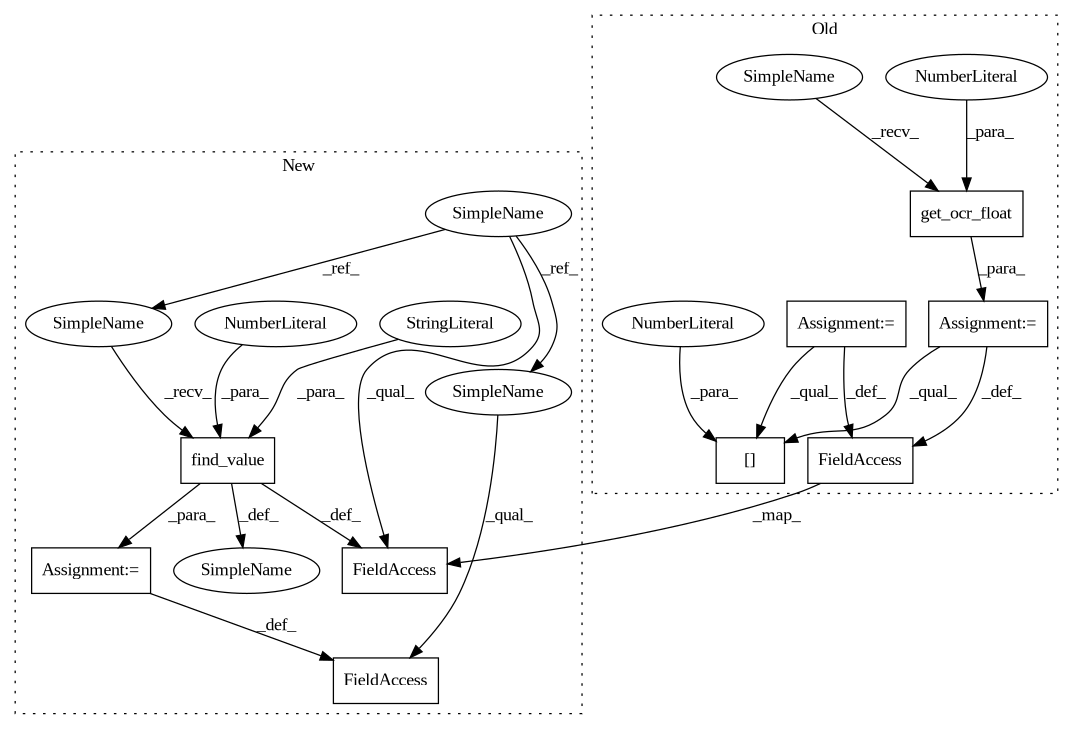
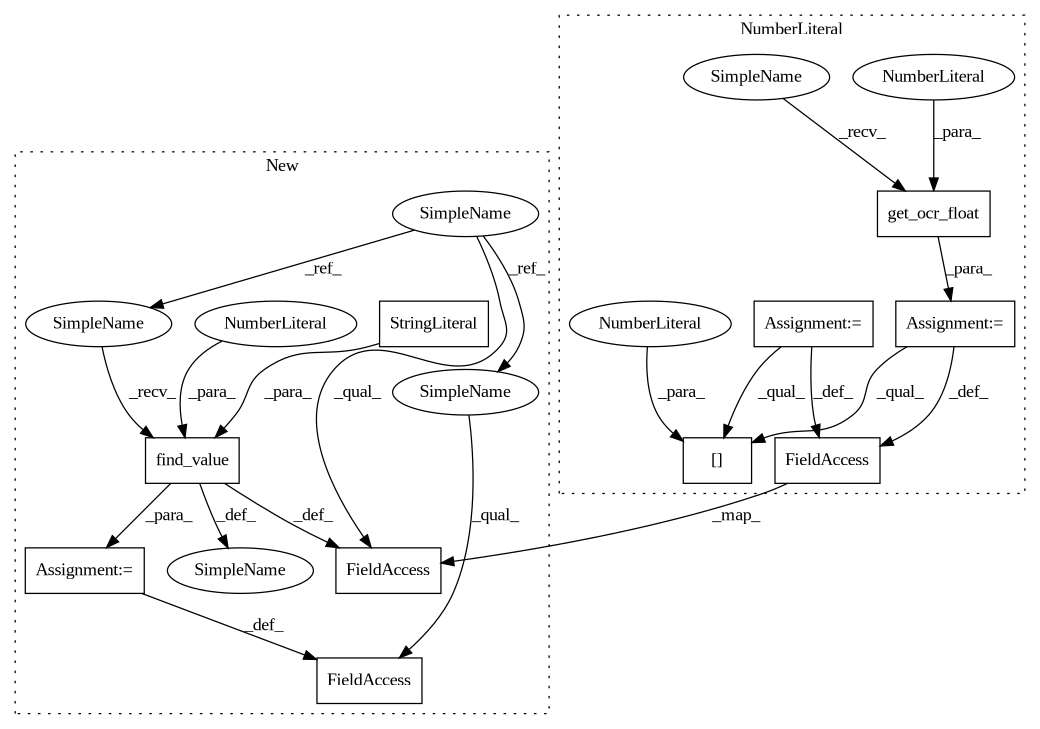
cluster "Old": label "Old" -> "NumberLiteral"
node "StringLiteral": shape ellipse -> box
